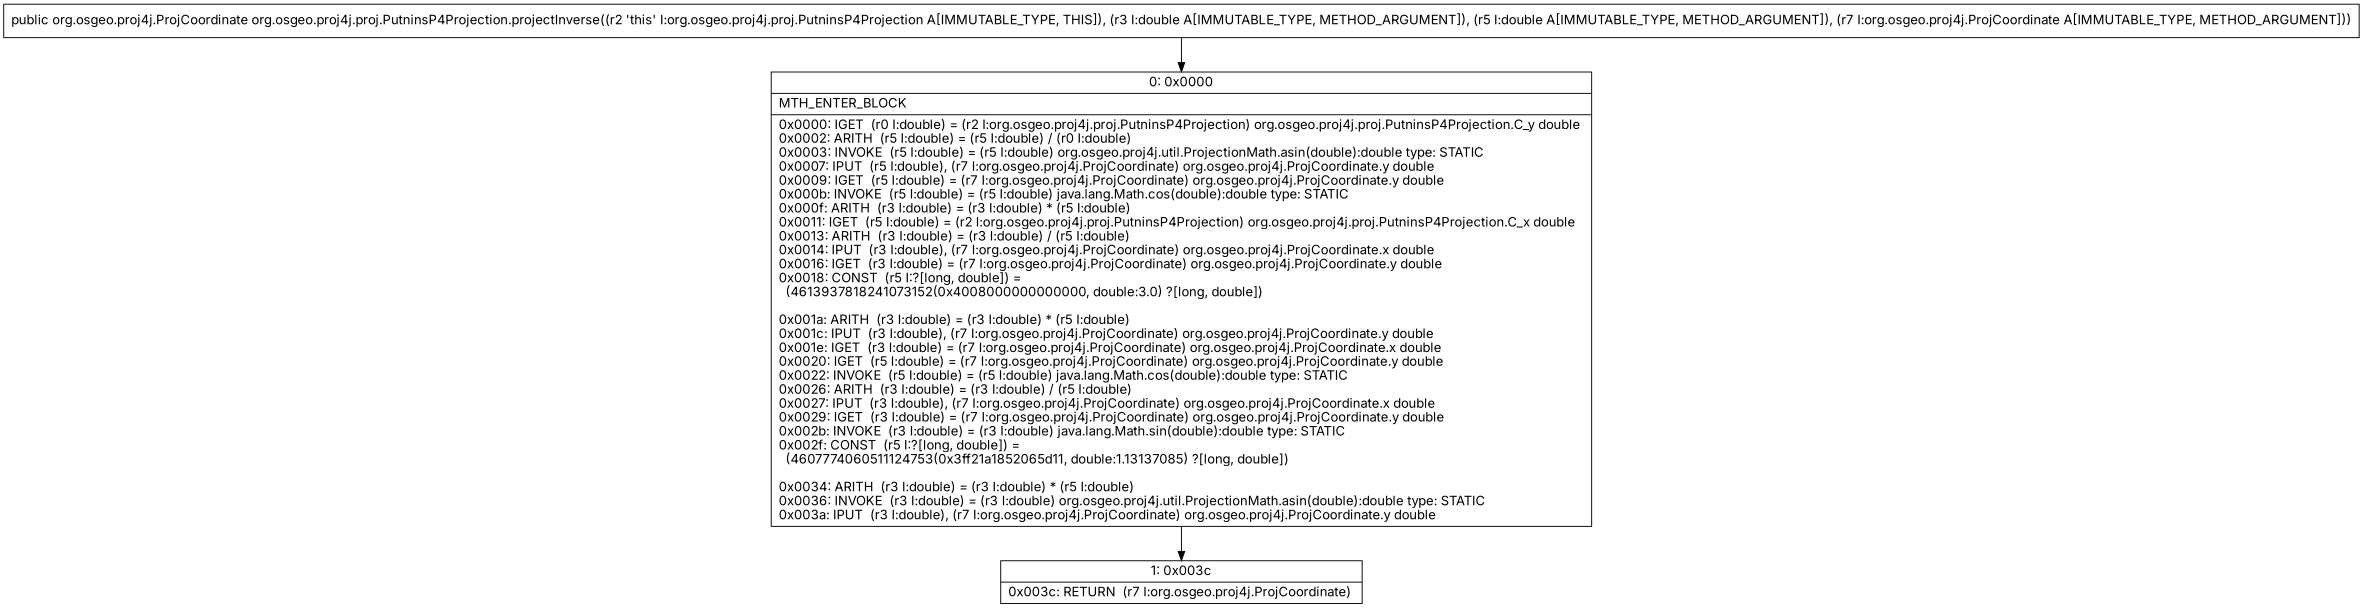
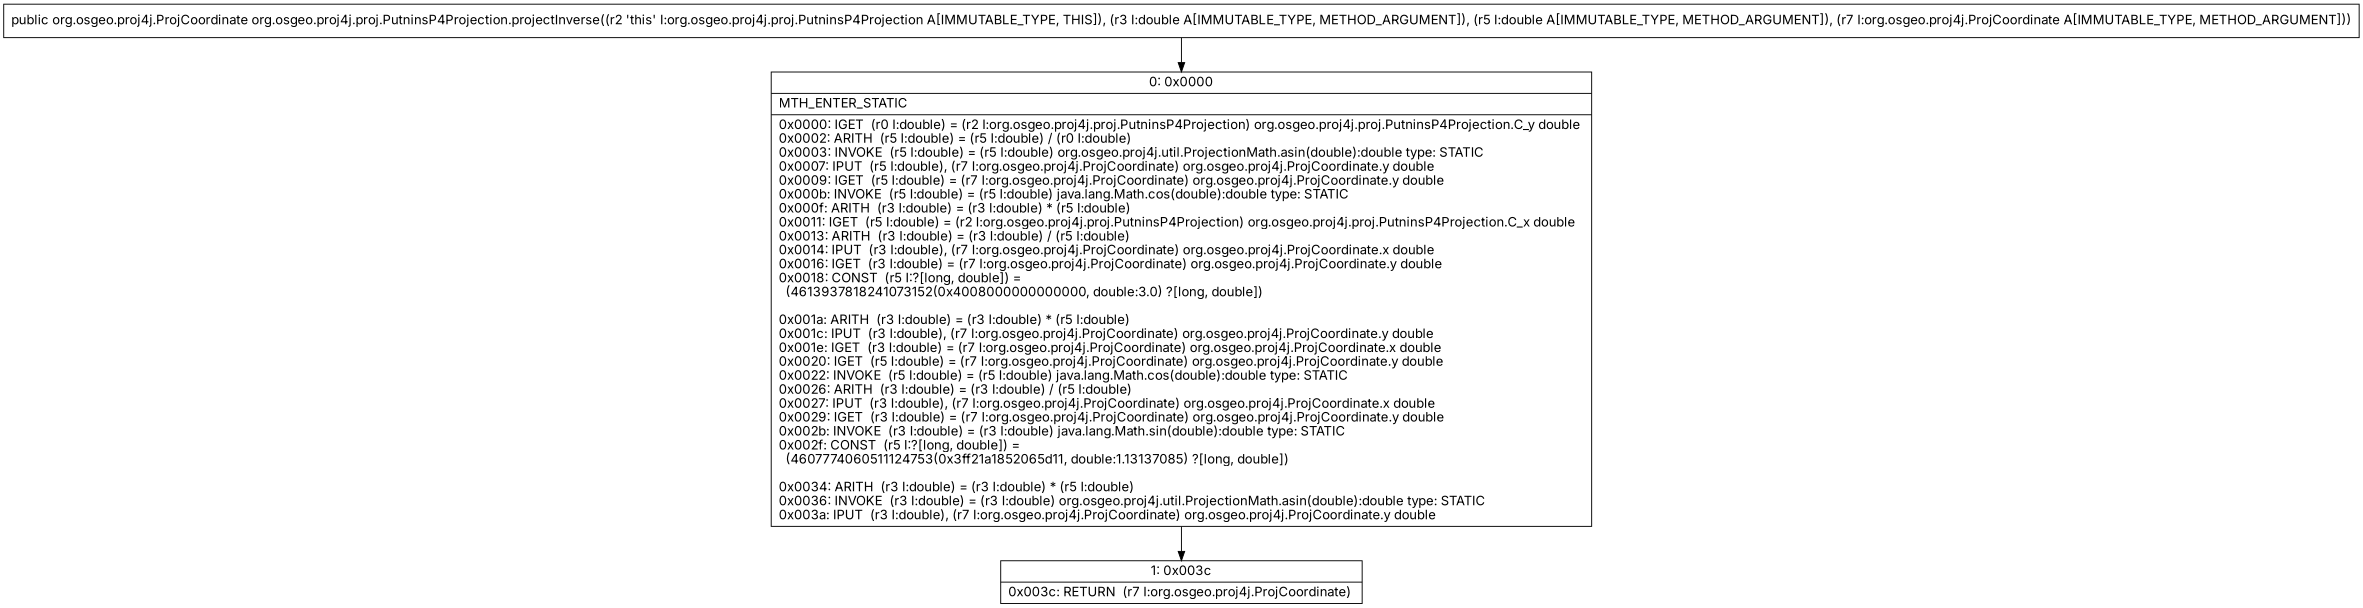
node "0: 0x0000": text "MTH_ENTER_BLOCK" -> "MTH_ENTER_STATIC"
